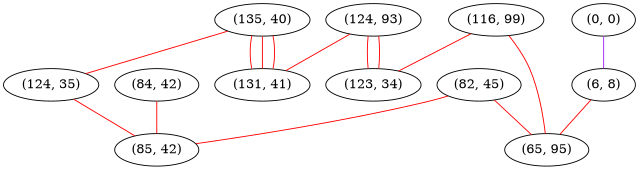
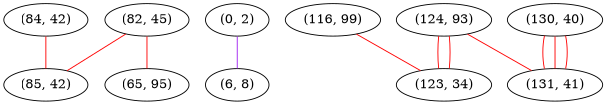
node "(135, 40)": label "(135, 40)" -> "(130, 40)"
node "(0, 0)": label "(0, 0)" -> "(0, 2)"
edge "(116, 99)" -- "(65, 95)": removed
node "(124, 35)": removed
edge "(6, 8)" -- "(65, 95)": removed
